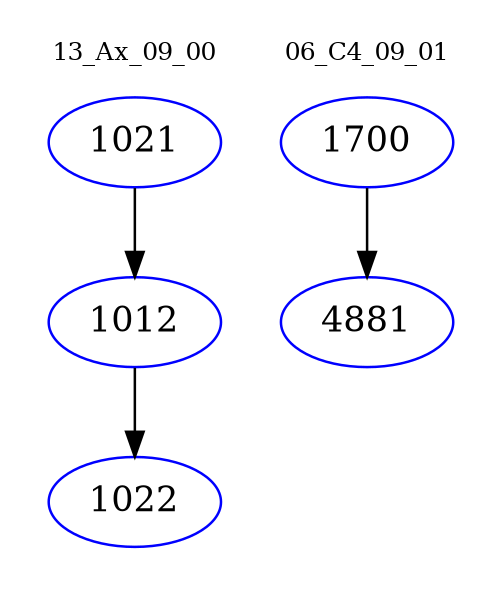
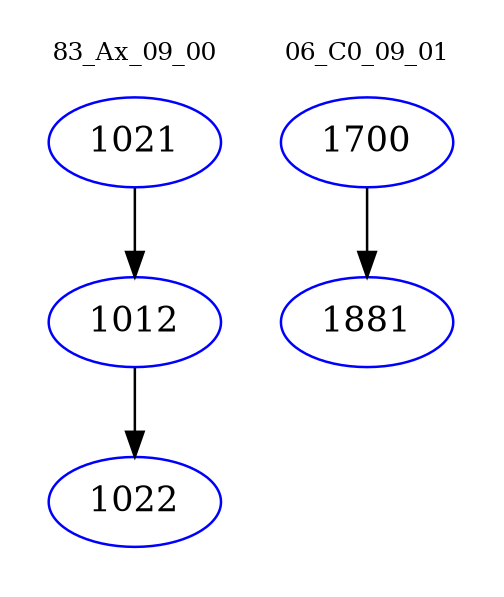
cluster "13_Ax_09_00": label "13_Ax_09_00" -> "83_Ax_09_00"
cluster "06_C4_09_01": label "06_C4_09_01" -> "06_C0_09_01"
node "4881": label "4881" -> "1881"
